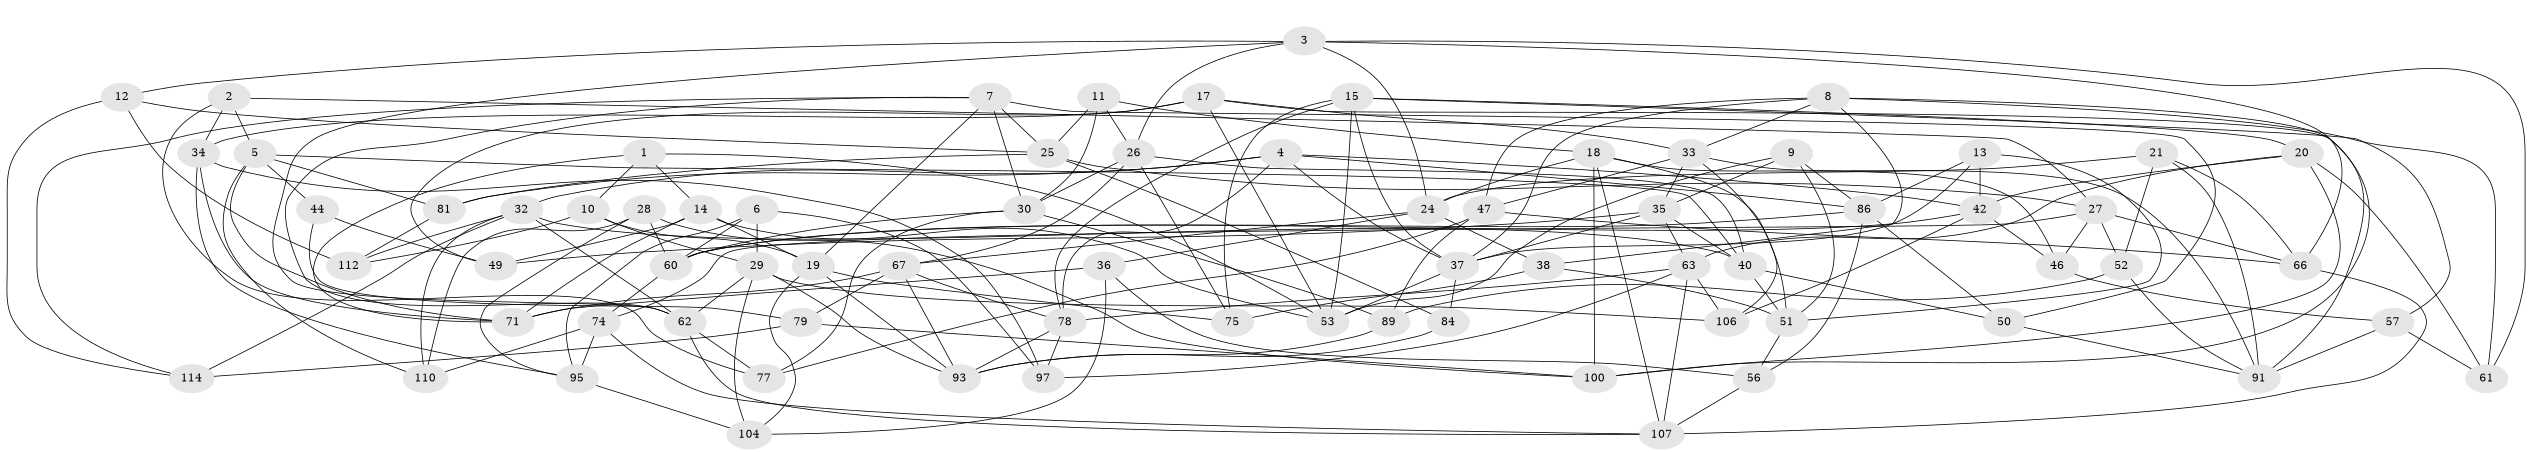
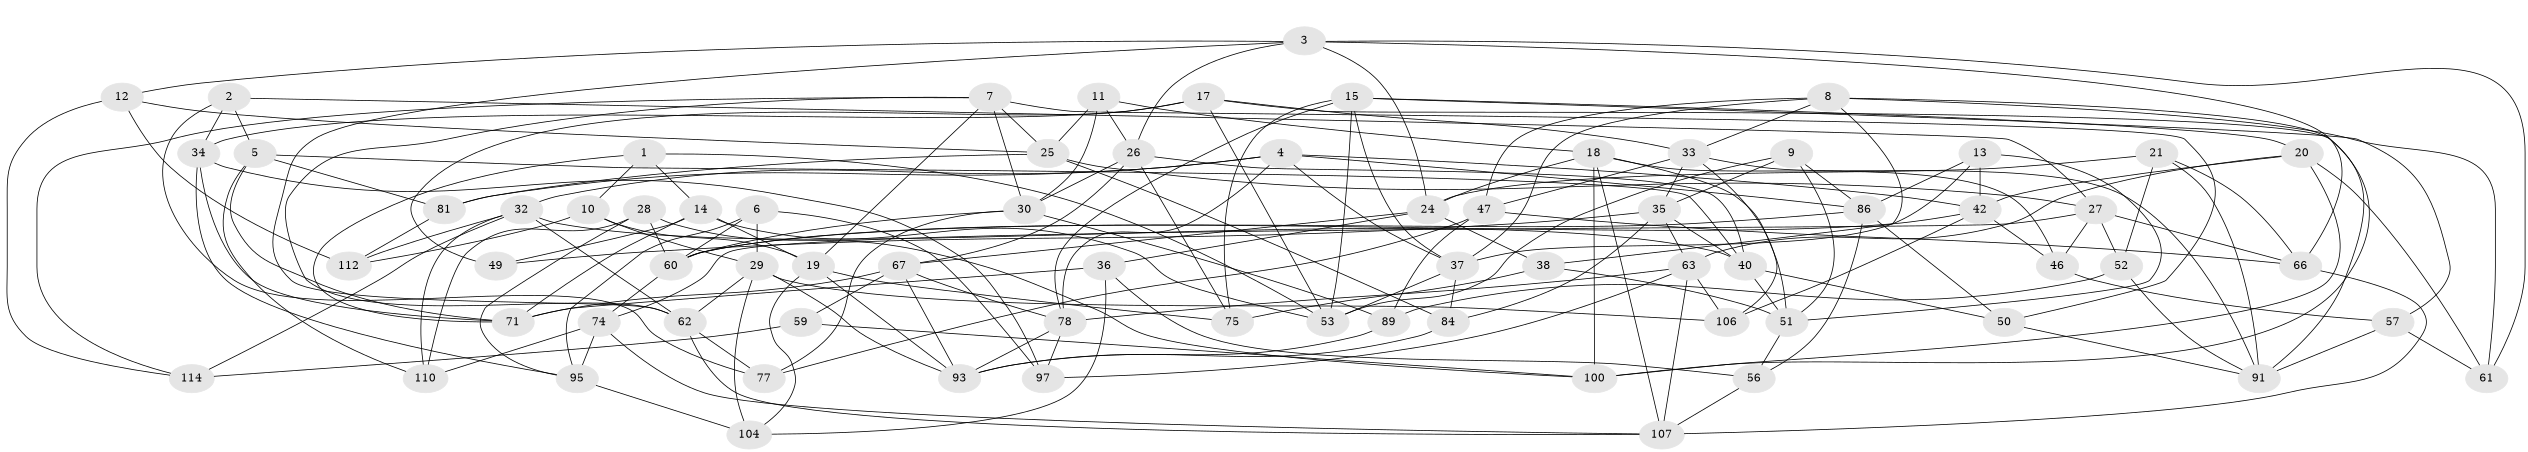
node "44": removed
edge "35" -- "37": now "35" -- "84"
node "79": label "79" -> "59"
